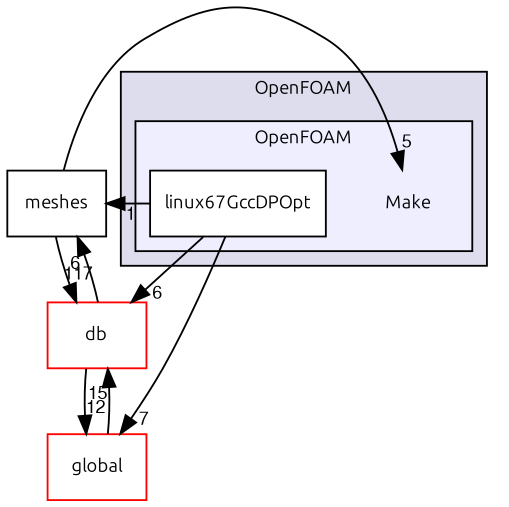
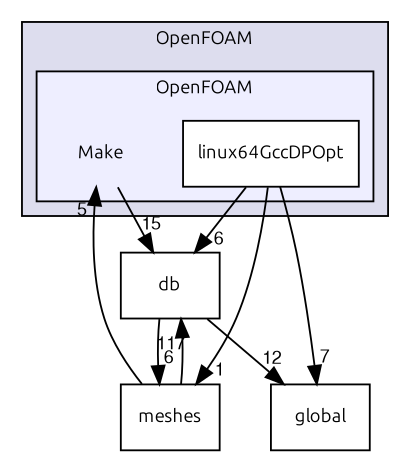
node "linux67GccDPOpt": label "linux67GccDPOpt" -> "linux64GccDPOpt"
node "db": color red -> black
edge "global" -> "db": now "Make" -> "db"
node "global": color red -> black
